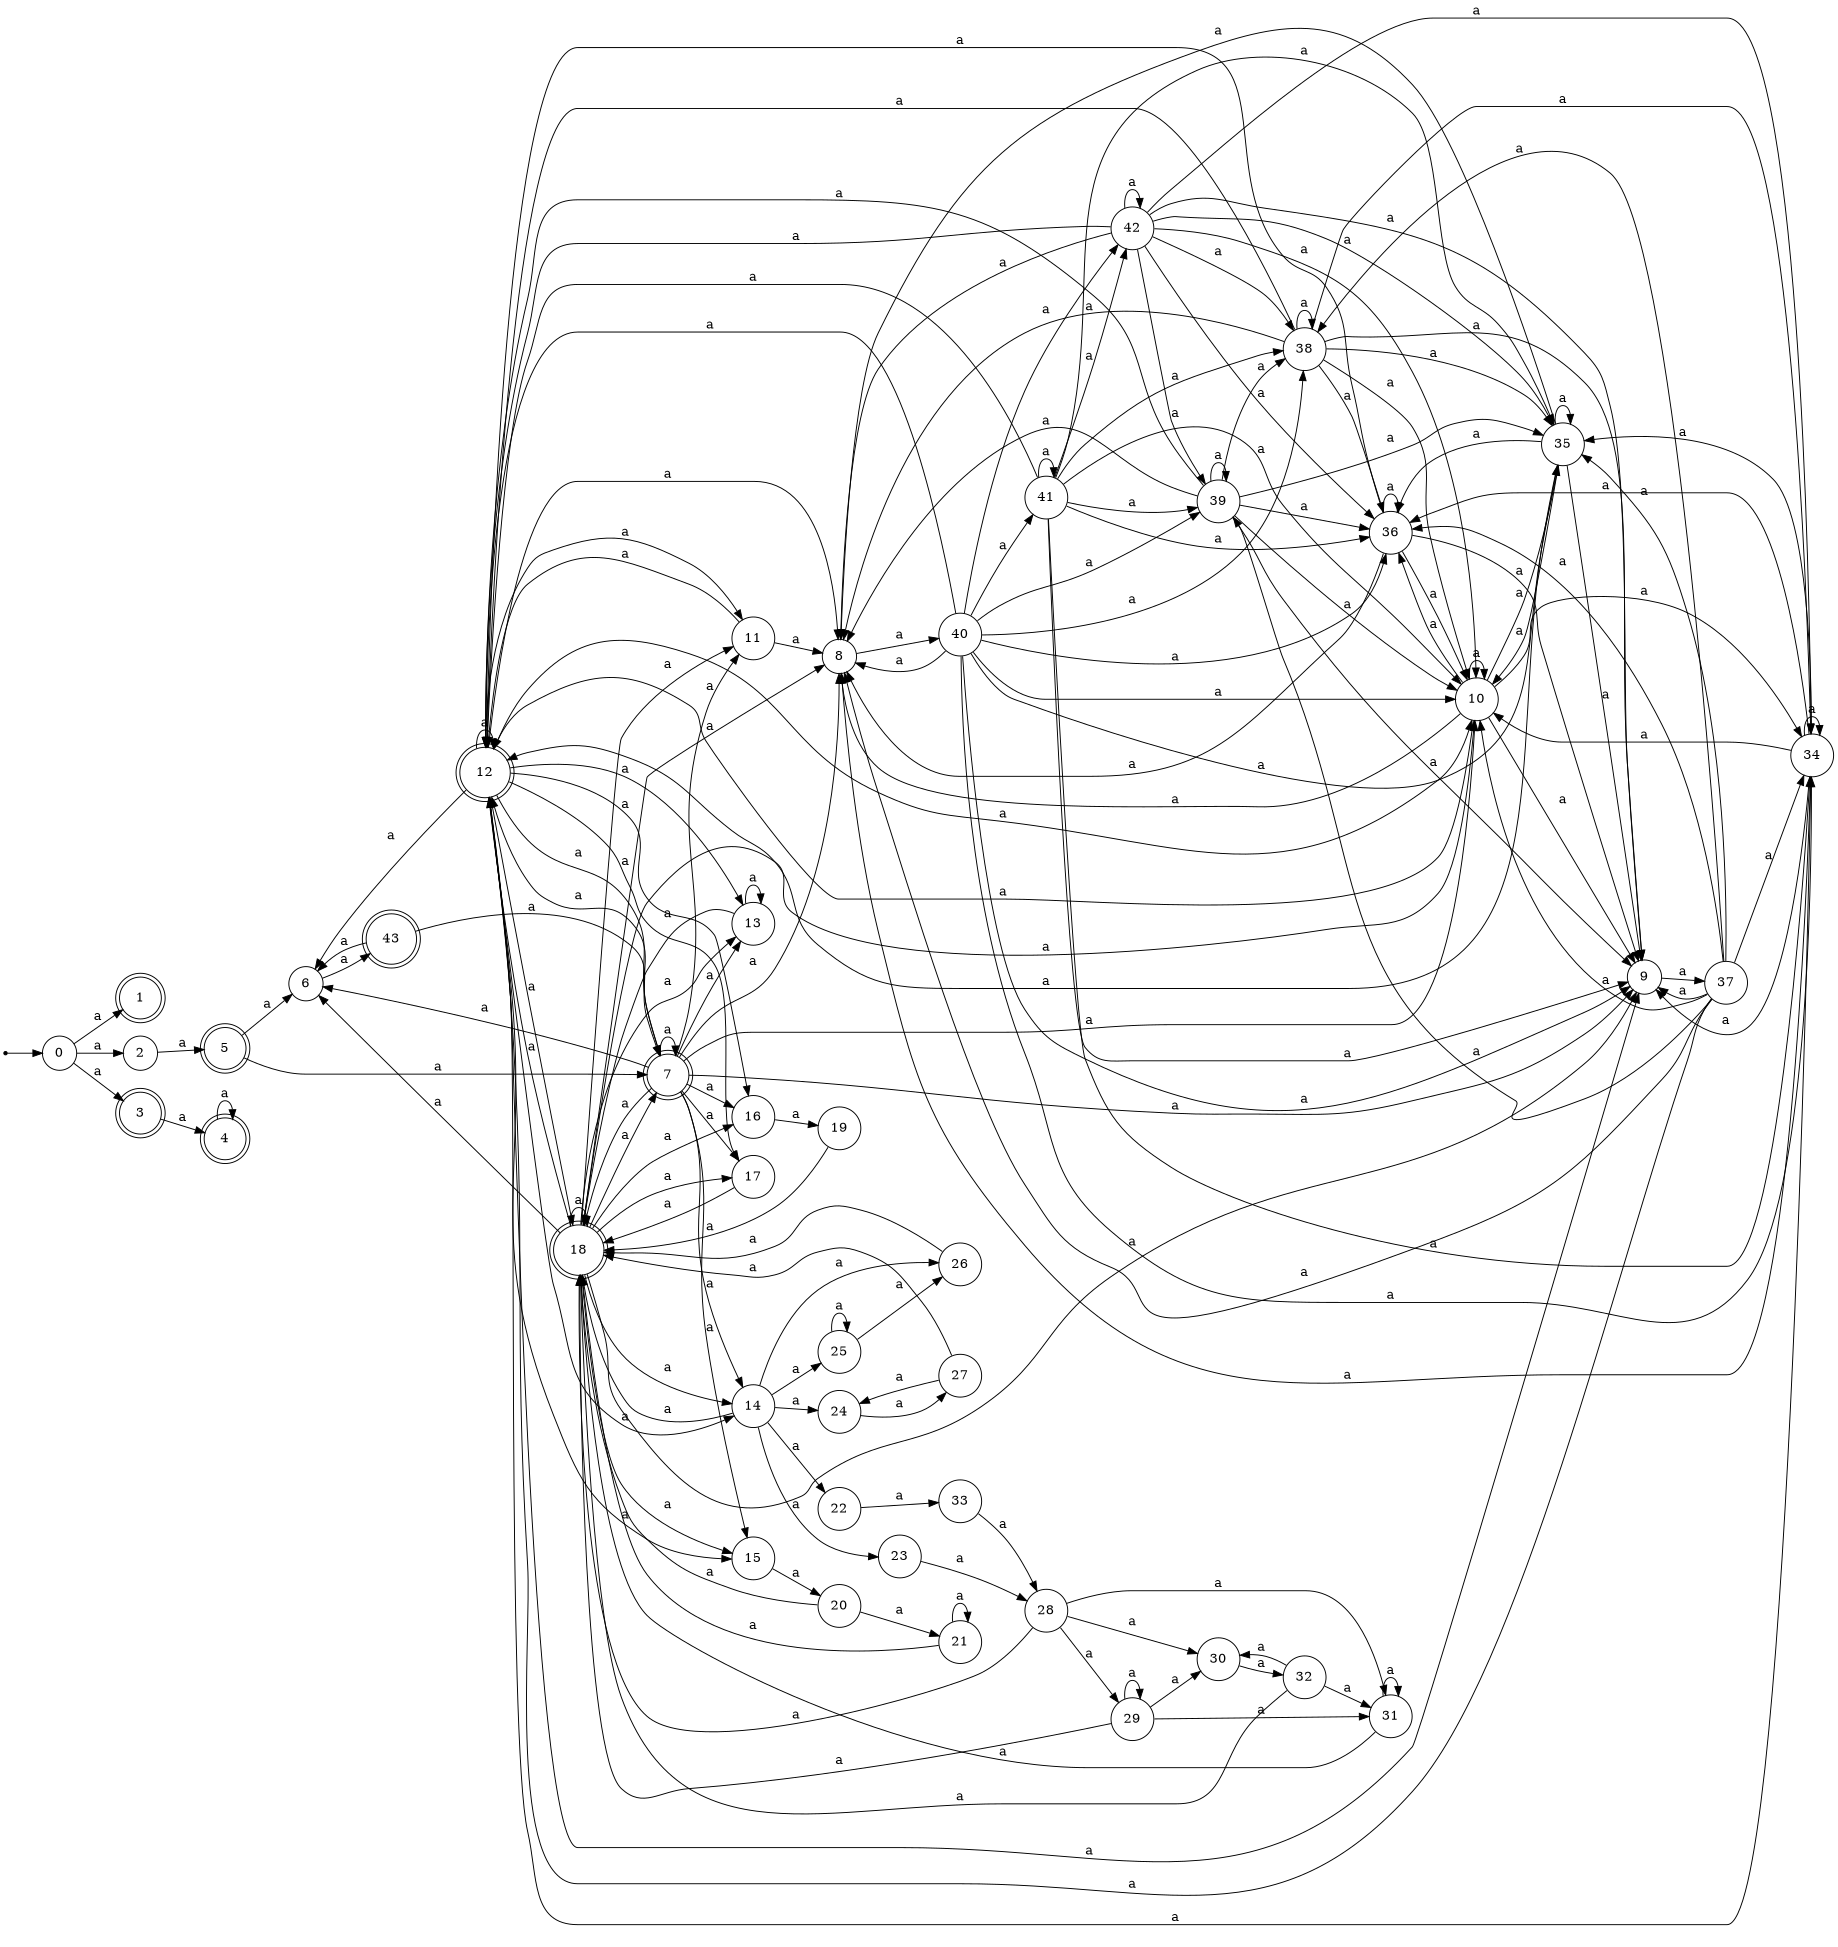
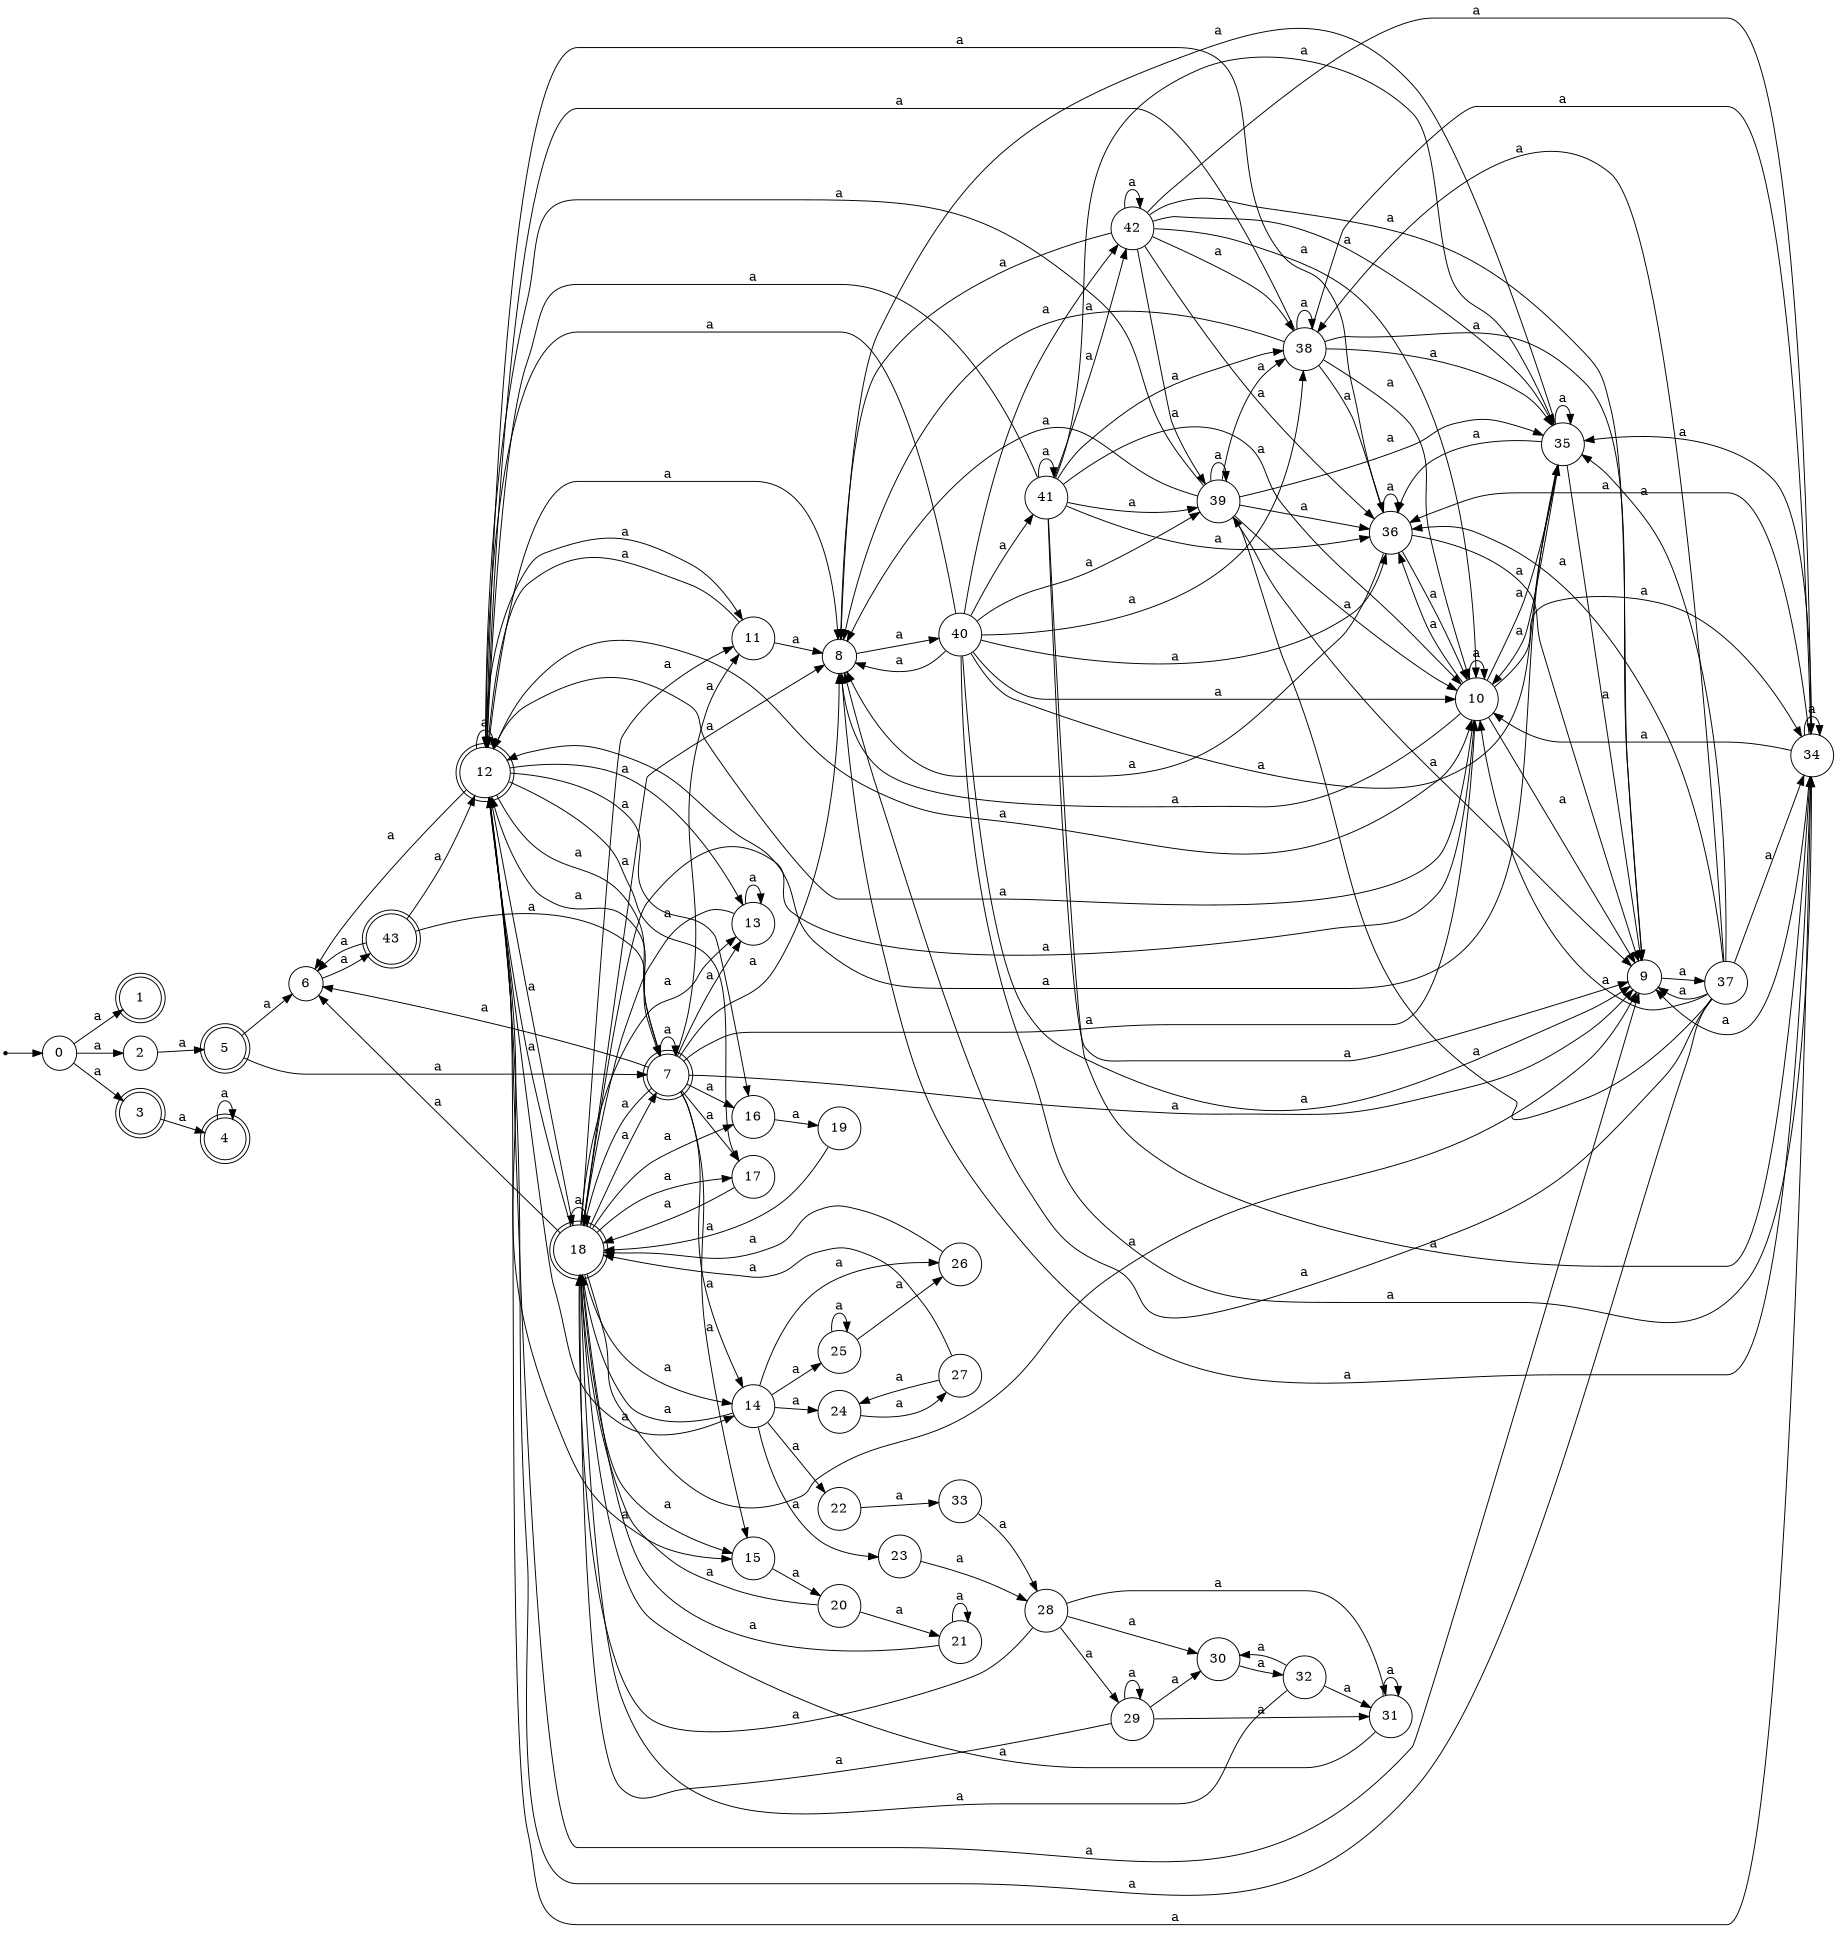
edge "42" -> "12": now "43" -> "12"
